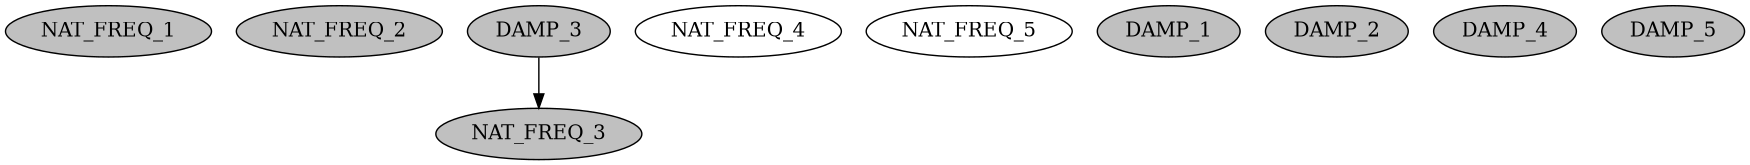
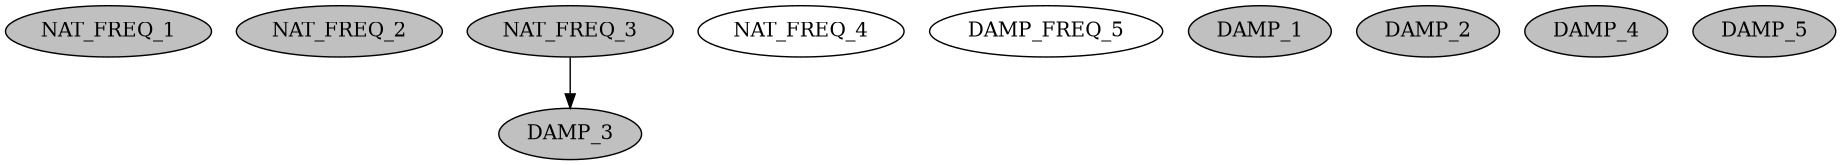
node "NAT_FREQ_5": label "NAT_FREQ_5" -> "DAMP_FREQ_5"
edge "DAMP_3" -> "NAT_FREQ_3": reversed
